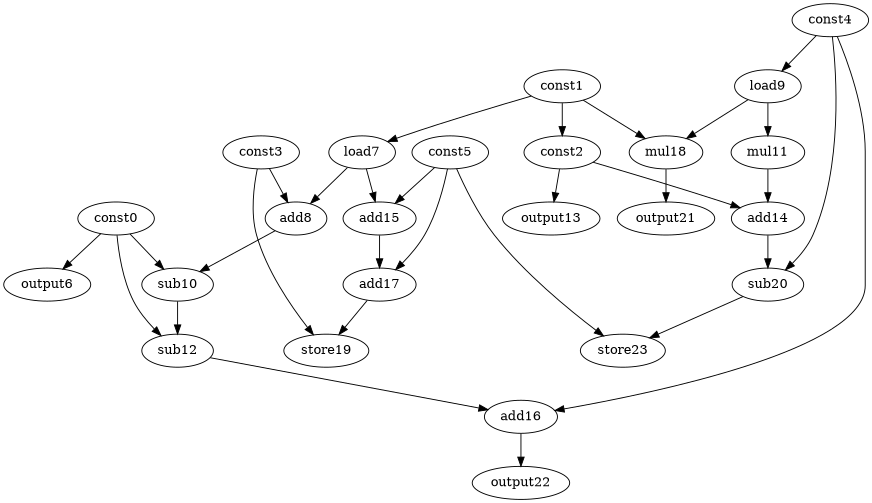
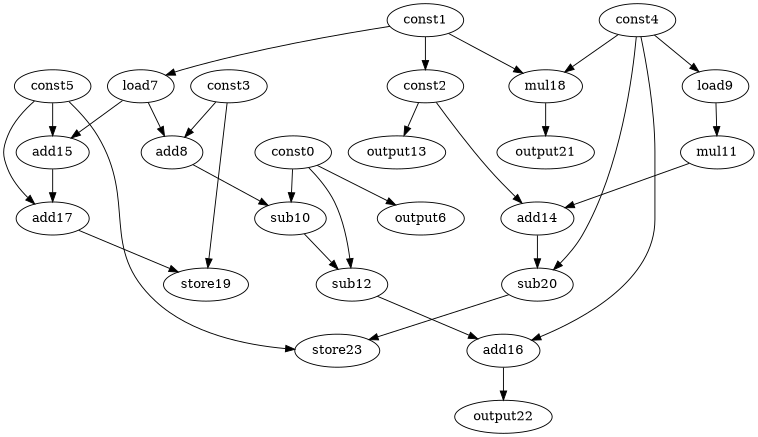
edge "load9" -> "mul18": now "const4" -> "mul18"
